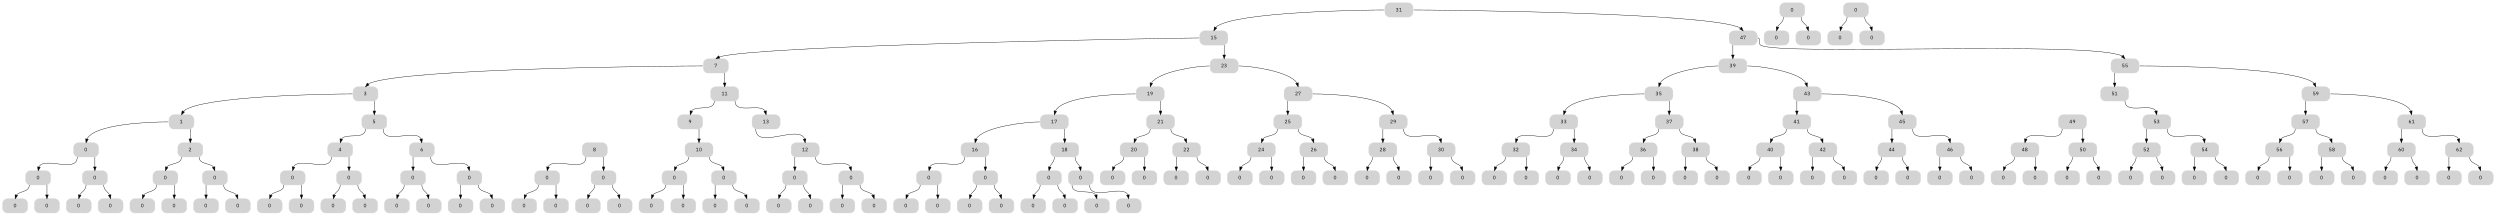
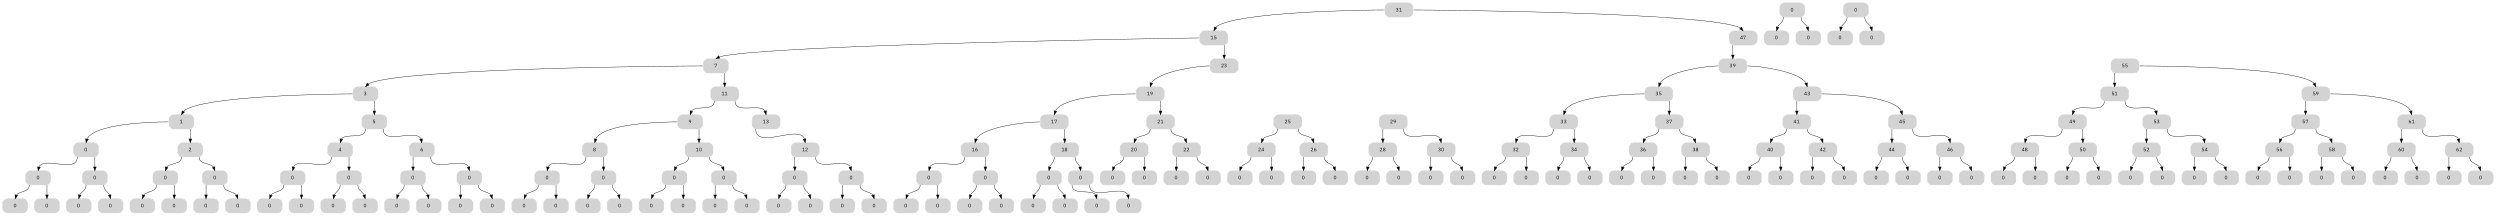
edge "47" -> "55": removed
node "27": removed
edge "51" -> "49": added
edge "9" -> "8": added
